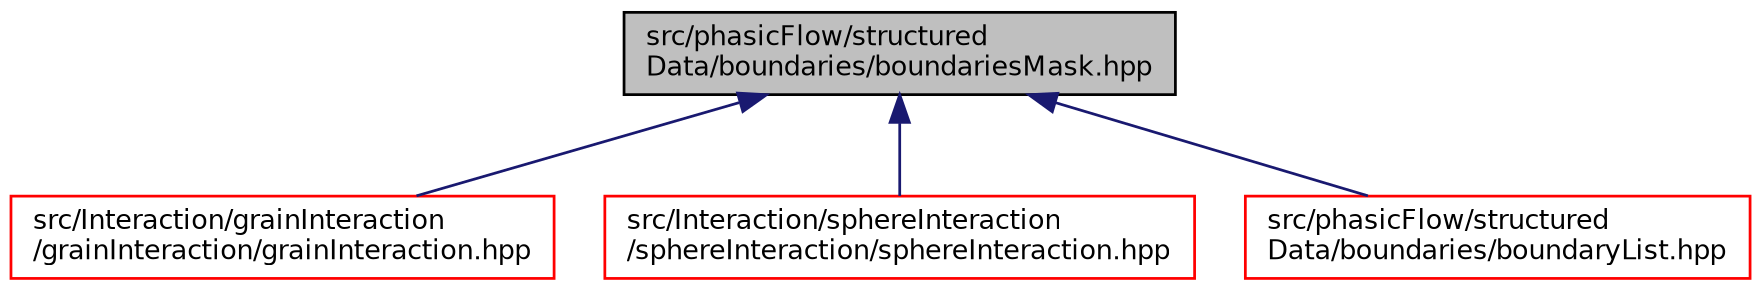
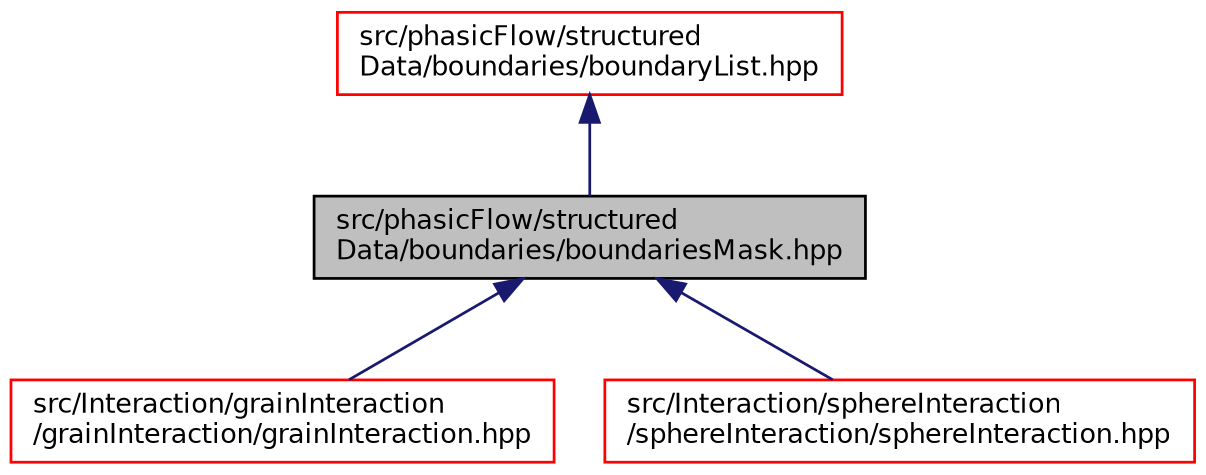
edge "src/phasicFlow/structured Data/boundaries/boundaryList.hpp" -> "src/phasicFlow/structured Data/boundaries/boundariesMask.hpp": reversed
